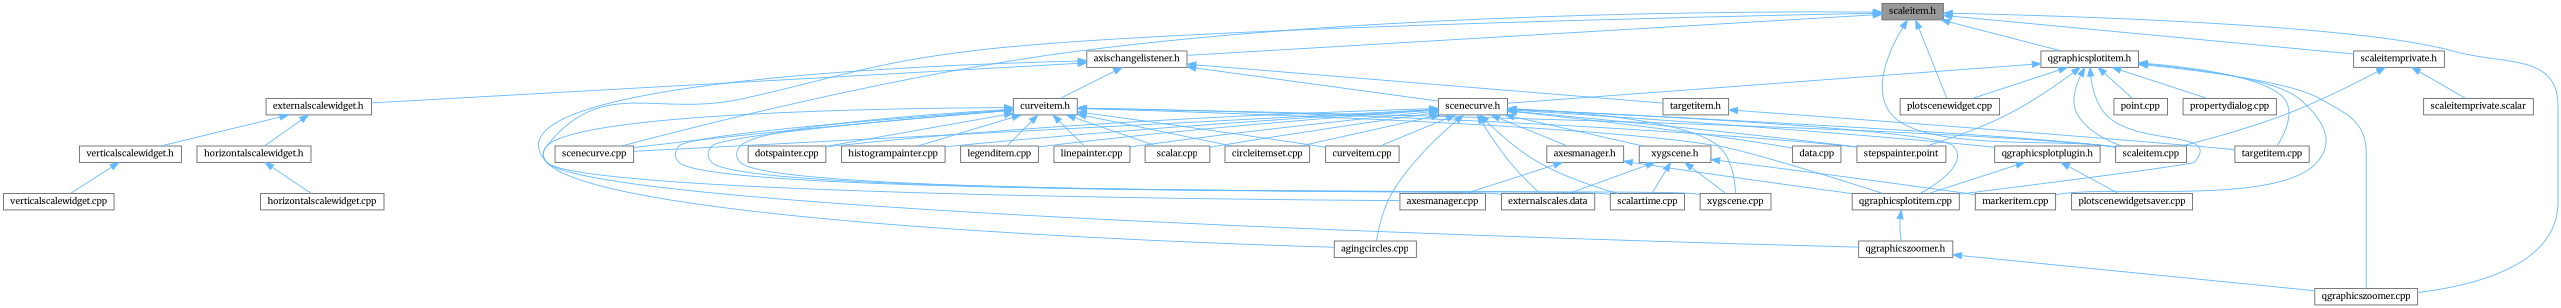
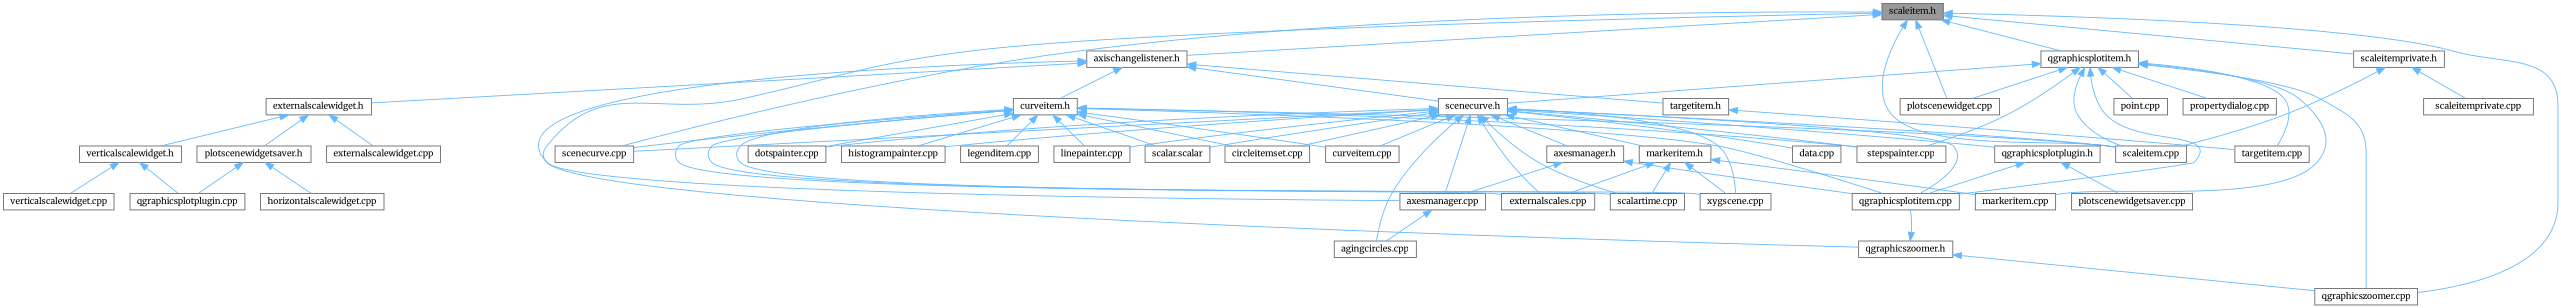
node "scaleitemprivate.scalar": label "scaleitemprivate.scalar" -> "scaleitemprivate.cpp"
edge "legenditem.cpp" -> "scenecurve.h": now "axesmanager.cpp" -> "scenecurve.h"
node "horizontalscalewidget.h": label "horizontalscalewidget.h" -> "plotscenewidgetsaver.h"
node "externalscalewidget.cpp": added
node "scalar.cpp": label "scalar.cpp" -> "scalar.scalar"
node "xygscene.h": label "xygscene.h" -> "markeritem.h"
node "stepspainter.point": label "stepspainter.point" -> "stepspainter.cpp"
node "qgraphicsplotplugin.cpp": added
node "externalscales.data": label "externalscales.data" -> "externalscales.cpp"
edge "agingcircles.cpp" -> "curveitem.h": now "agingcircles.cpp" -> "axesmanager.cpp"
edge "qgraphicszoomer.h" -> "qgraphicsplotitem.cpp": reversed
